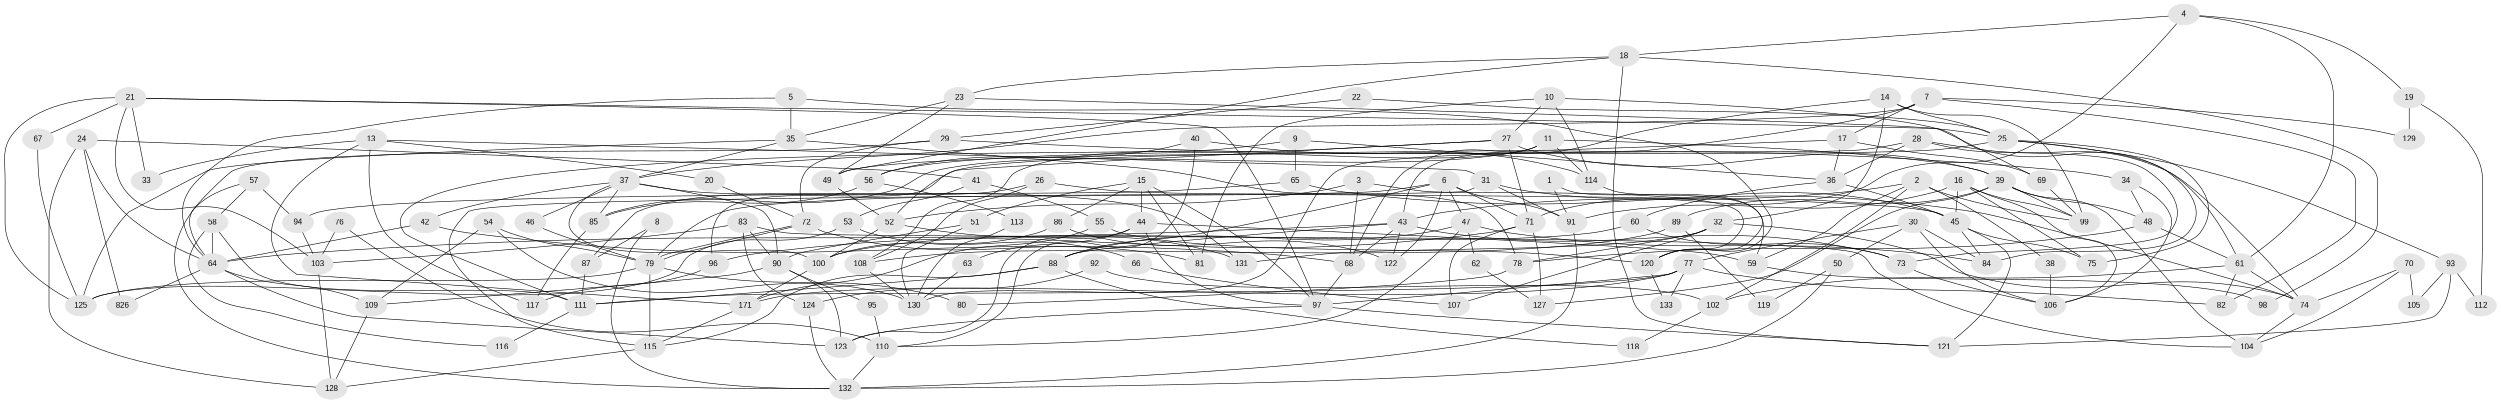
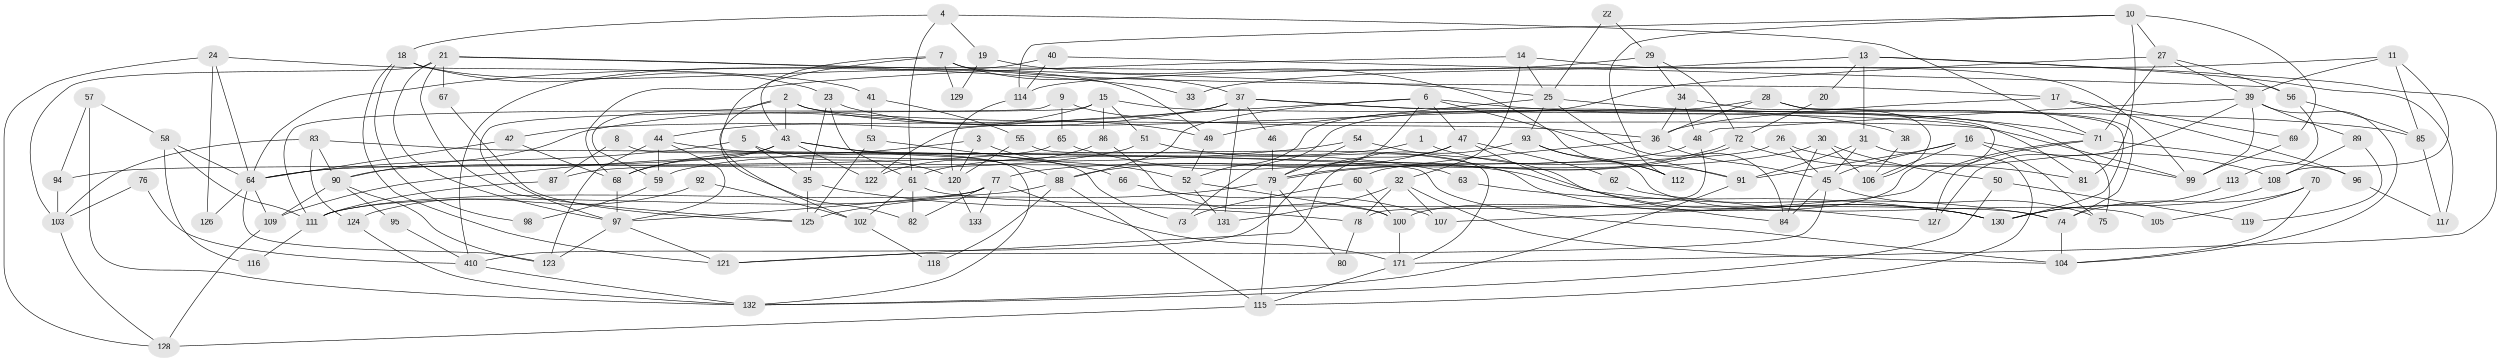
edge "10" -- "112": added
edge "34" -- "36": added
edge "35" -- "37": removed
edge "32" -- "74": now "32" -- "104"
edge "73" -- "106": removed
node "826": label "826" -> "126"
node "110": label "110" -> "410"
